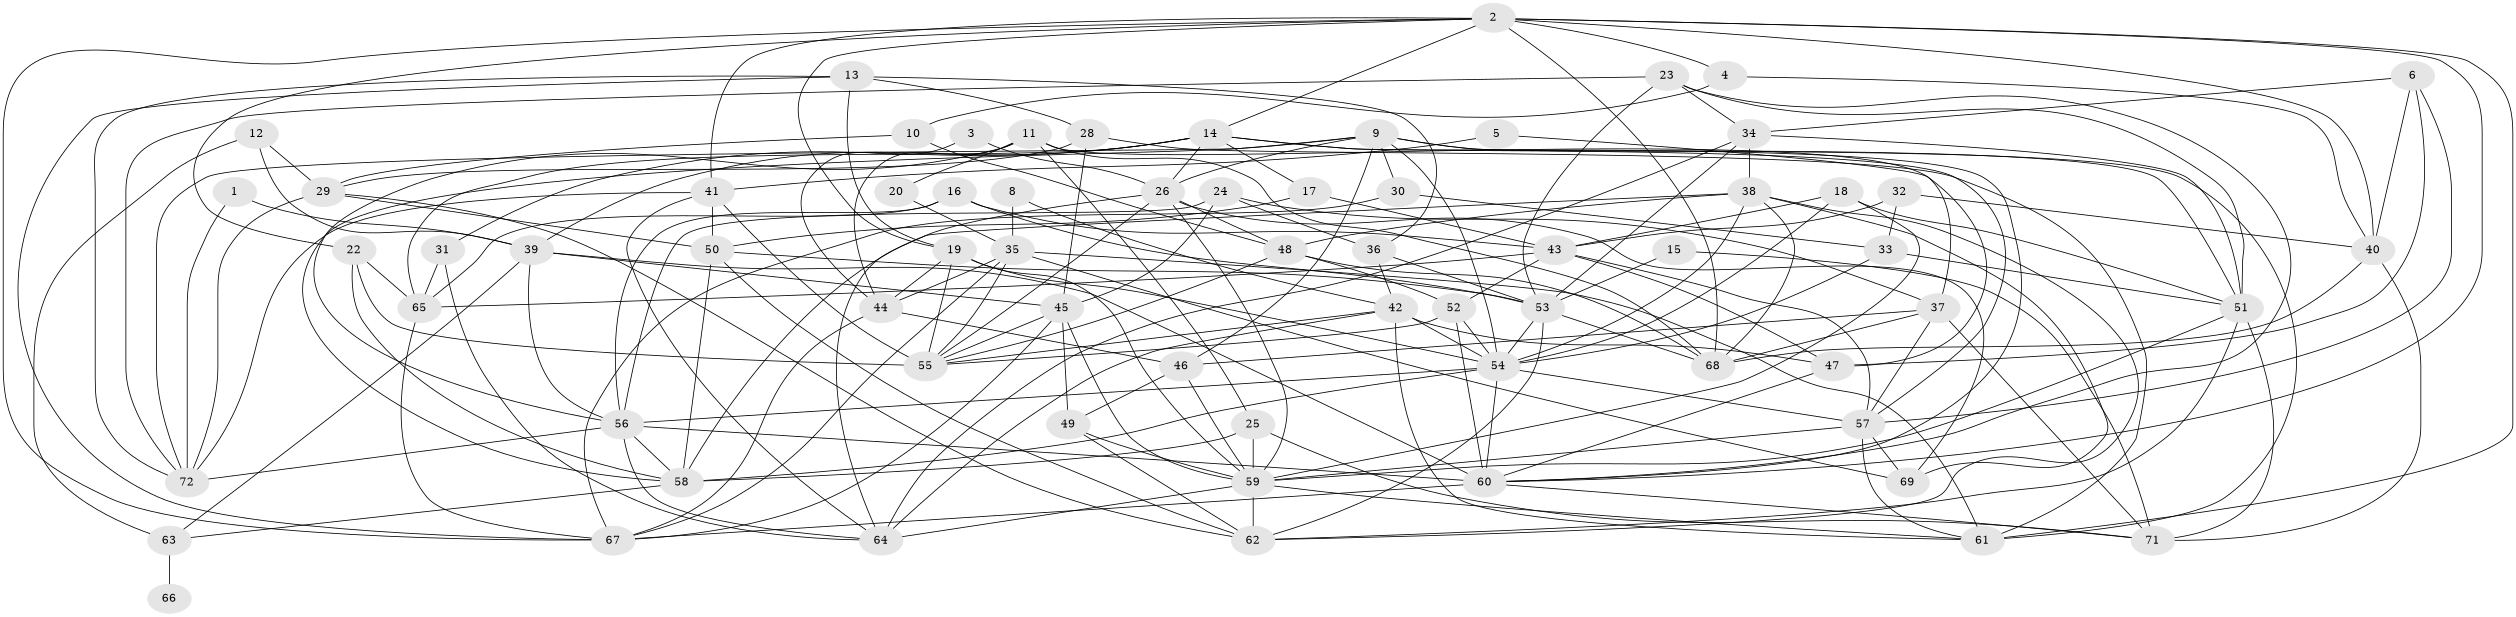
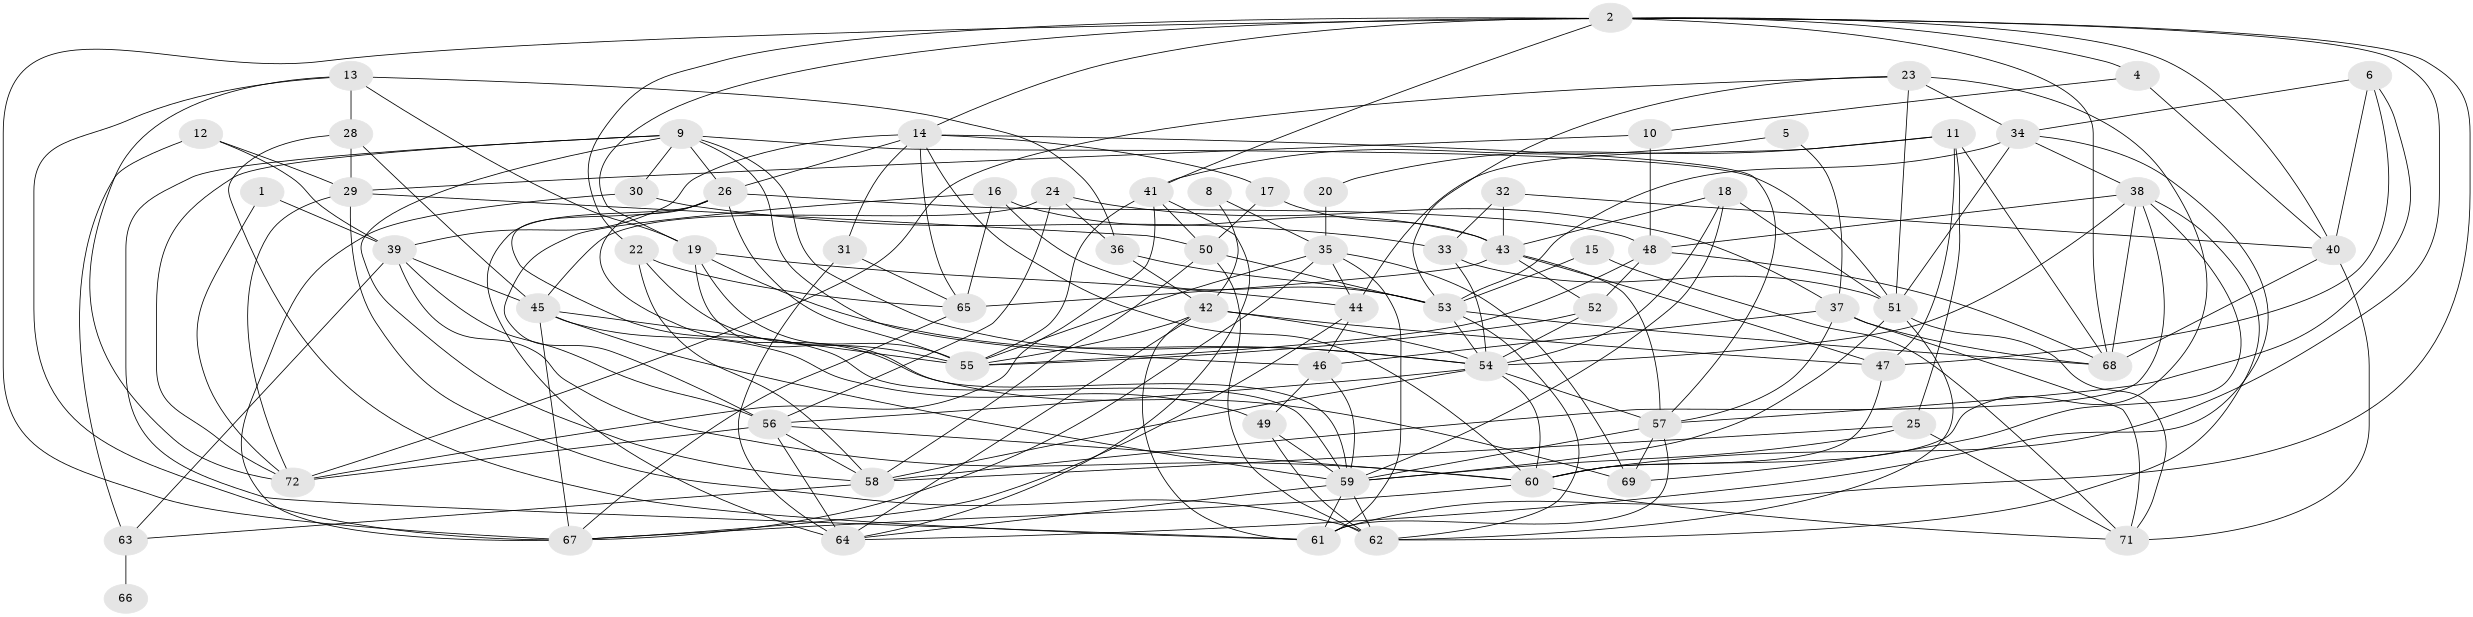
node "3": removed
edge "11" -- "56": removed
edge "52" -- "60": removed
